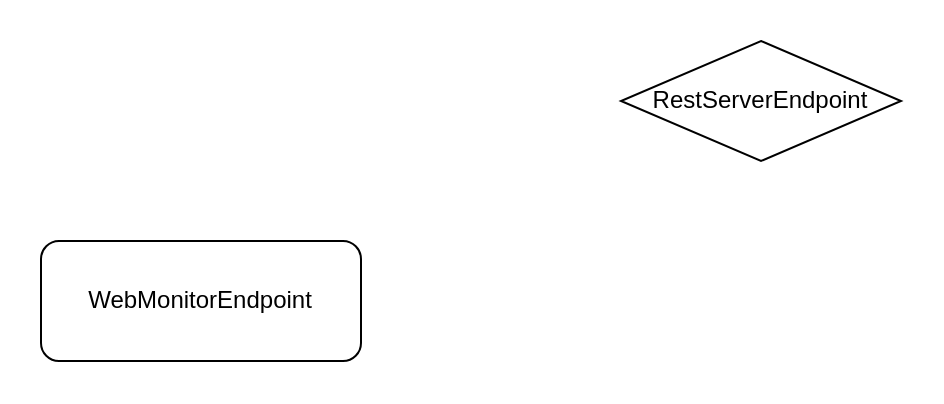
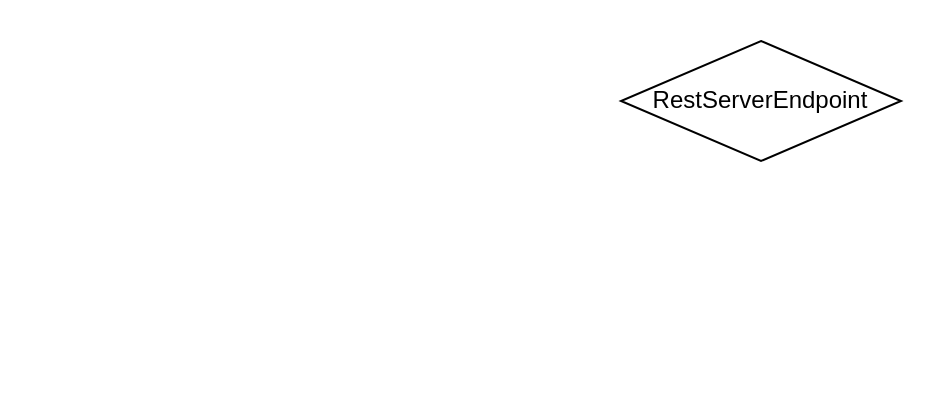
node "WebMonitorEndpoint": removed
